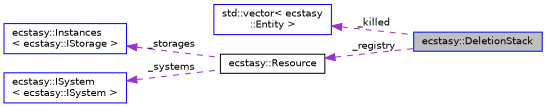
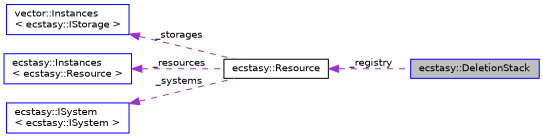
node "std::vector< ecstasy ::Entity >": removed
node "ecstasy::Instances < ecstasy::IStorage >": label "ecstasy::Instances < ecstasy::IStorage >" -> "vector::Instances < ecstasy::IStorage >"
node "ecstasy::Instances < ecstasy::Resource >": added
